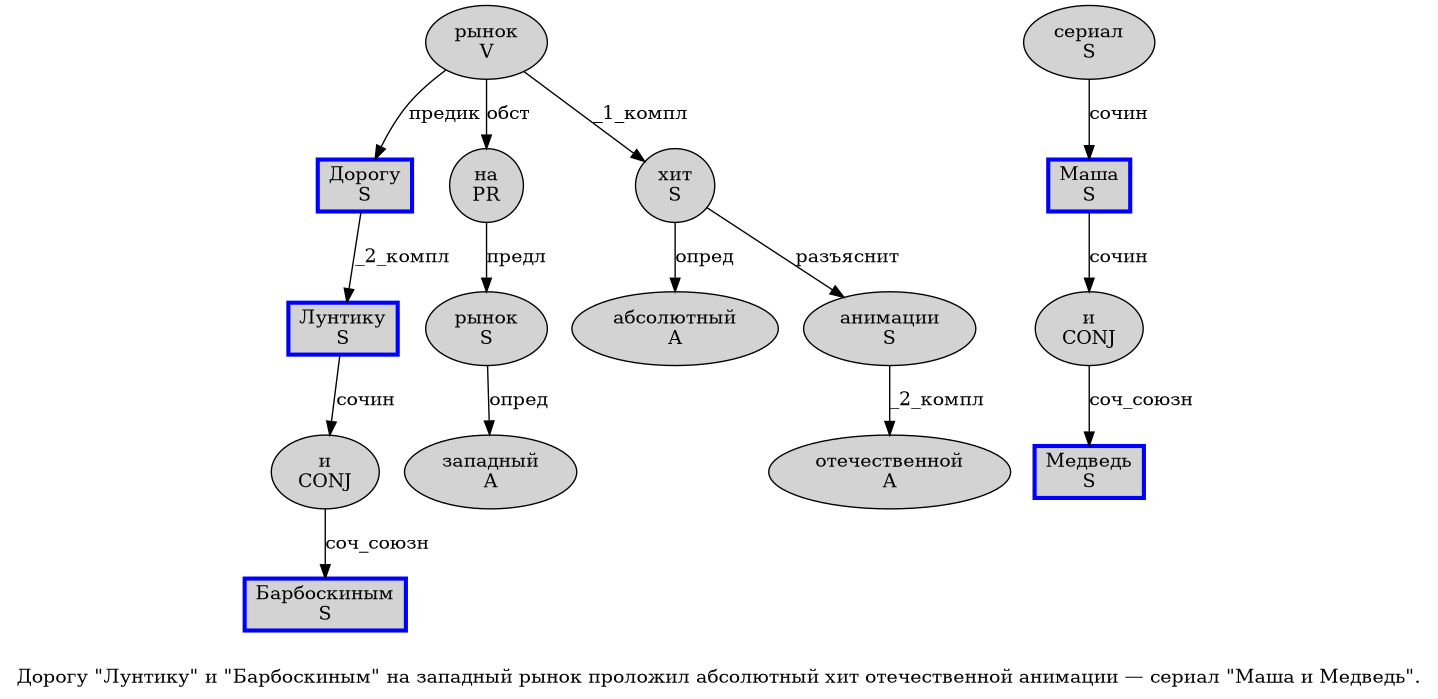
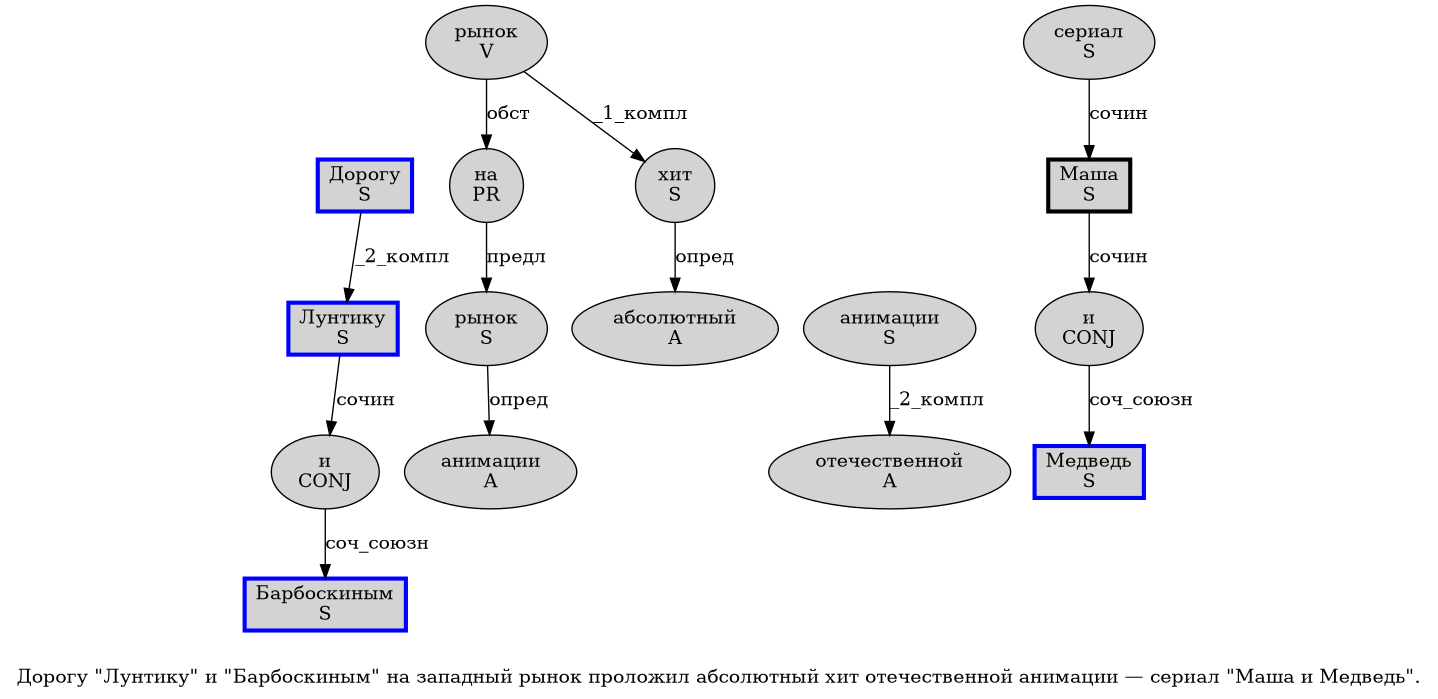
edge "рынок V" -> "Дорогу S": removed, label "предик"
node "Маша S": color blue -> black
edge "хит S" -> "анимации S": removed, label "разъяснит"
node "западный A": label "западный A" -> "анимации A"
